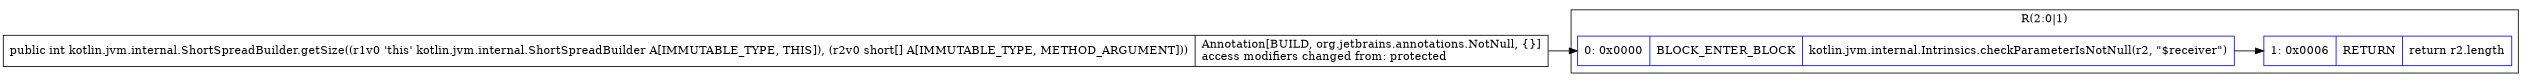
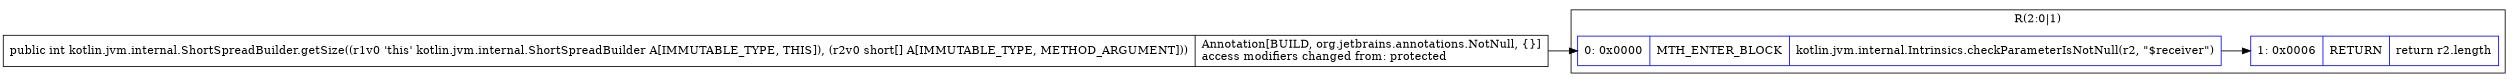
node "0: 0x0000": text "BLOCK_ENTER_BLOCK" -> "MTH_ENTER_BLOCK"
